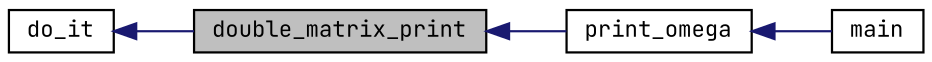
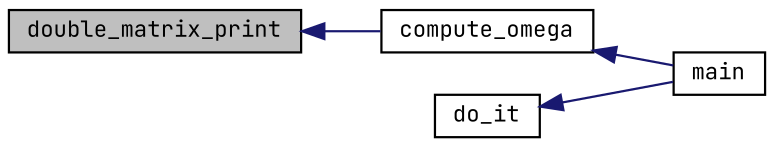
edge "double_matrix_print" -> "do_it": now "main" -> "do_it"
node "print_omega": label "print_omega" -> "compute_omega"
